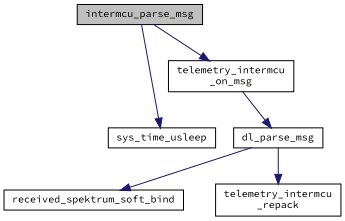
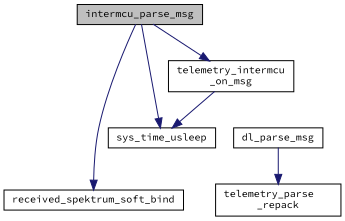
edge "telemetry_intermcu _on_msg" -> "dl_parse_msg": now "telemetry_intermcu _on_msg" -> "sys_time_usleep"
edge "dl_parse_msg" -> "received_spektrum_soft_bind": now "intermcu_parse_msg" -> "received_spektrum_soft_bind"
node "telemetry_intermcu _repack": label "telemetry_intermcu _repack" -> "telemetry_parse _repack"
